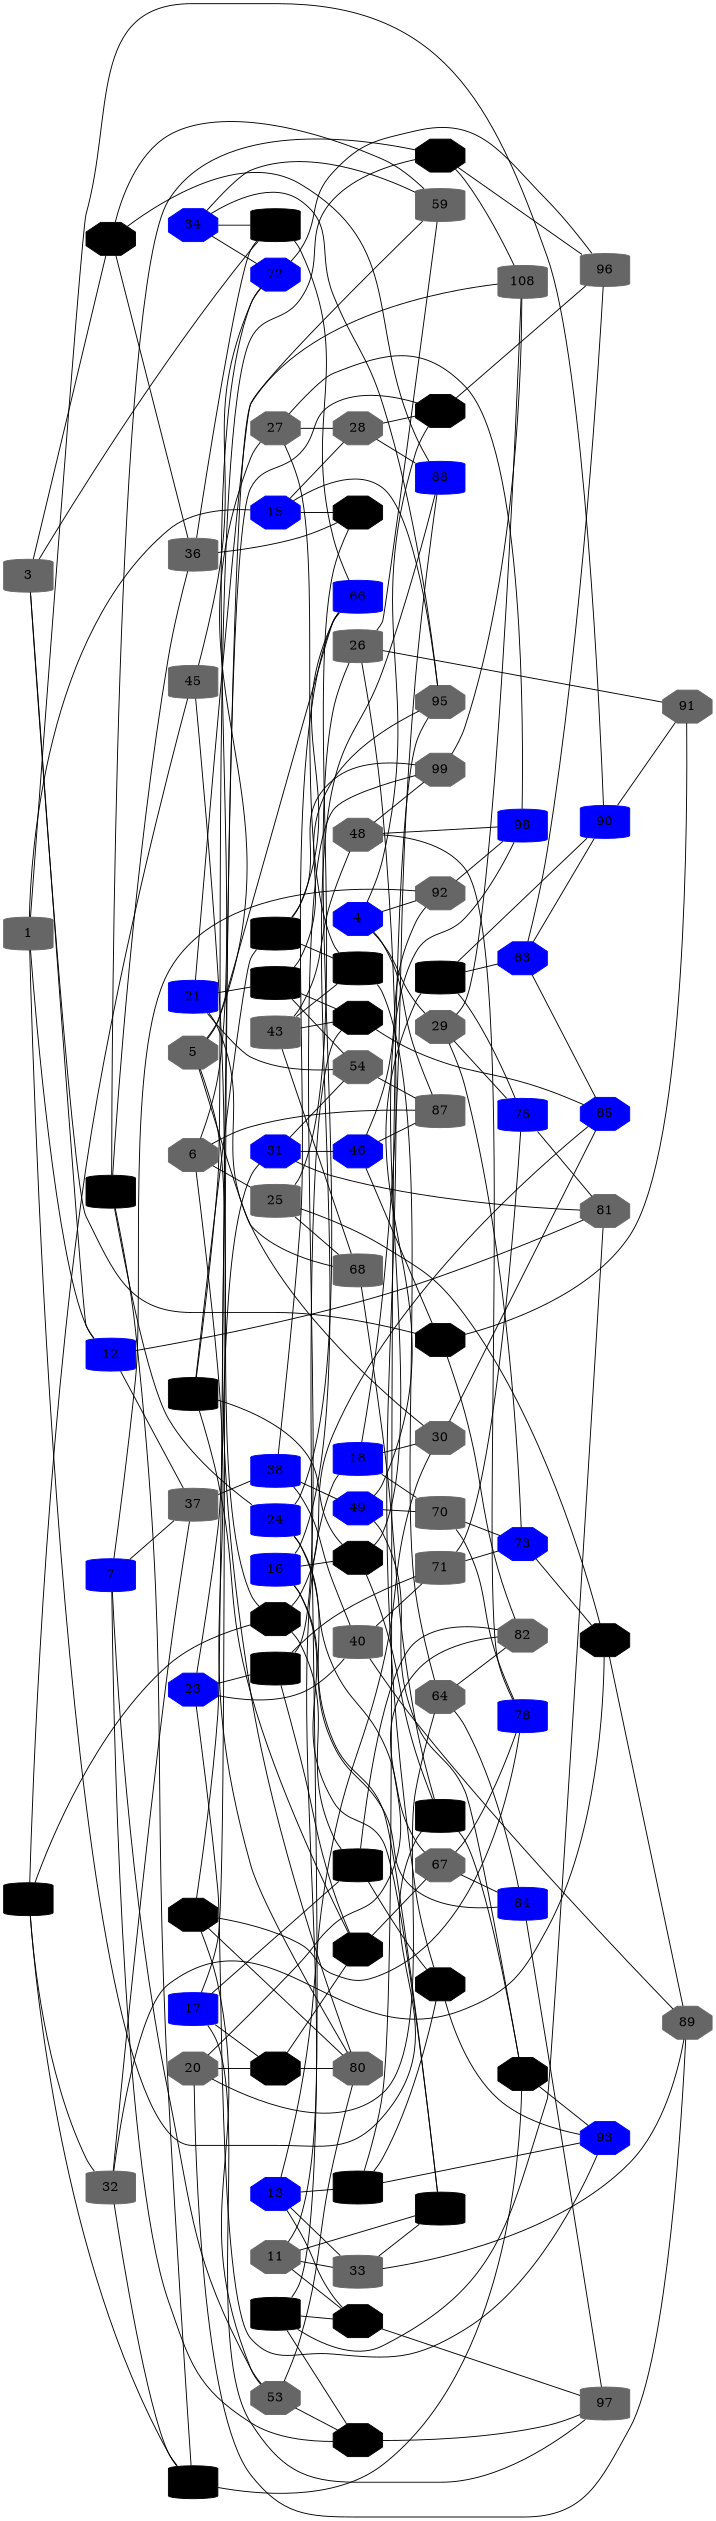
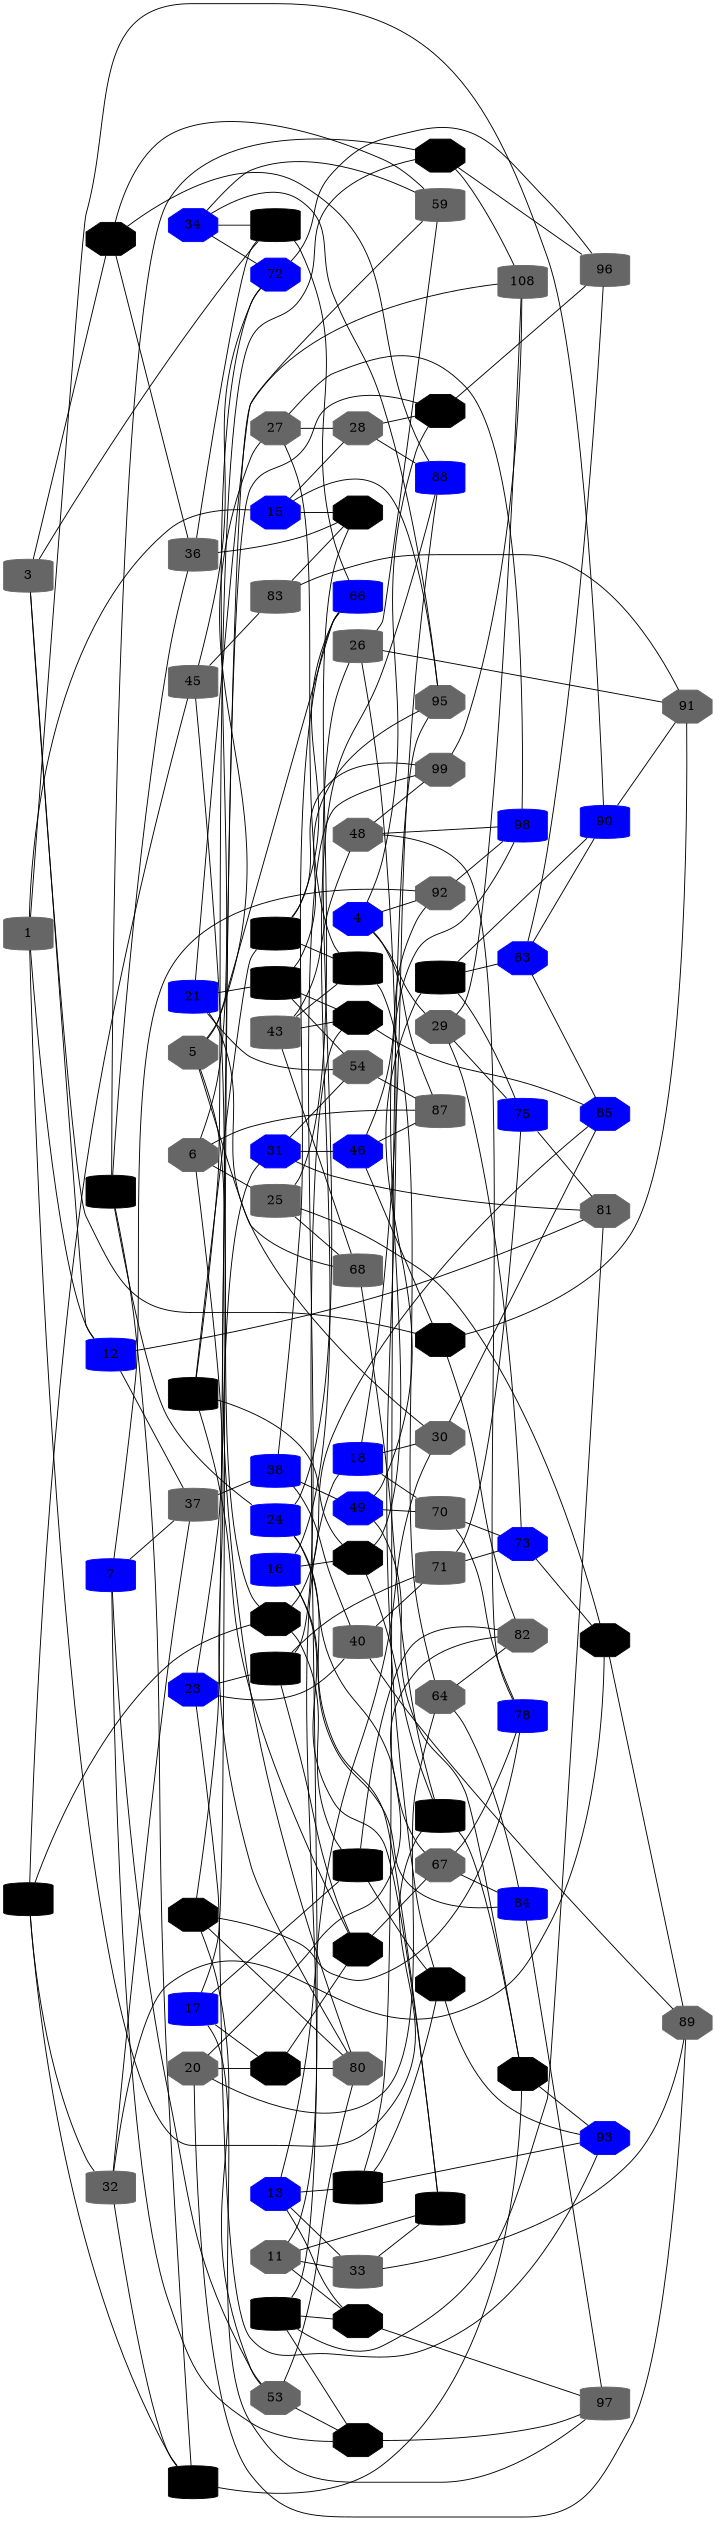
node "83": added
